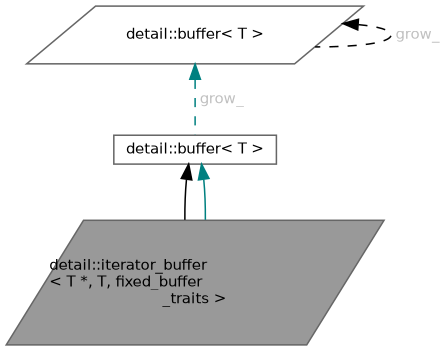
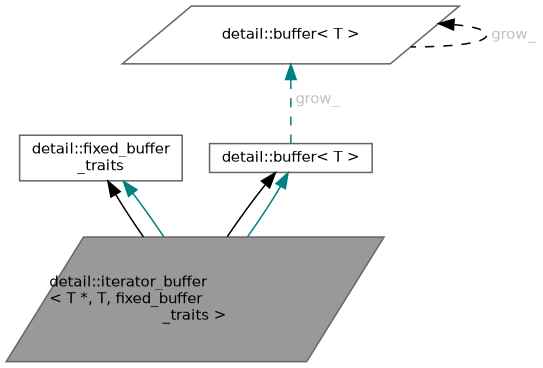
node "detail::fixed_buffer _traits": added
